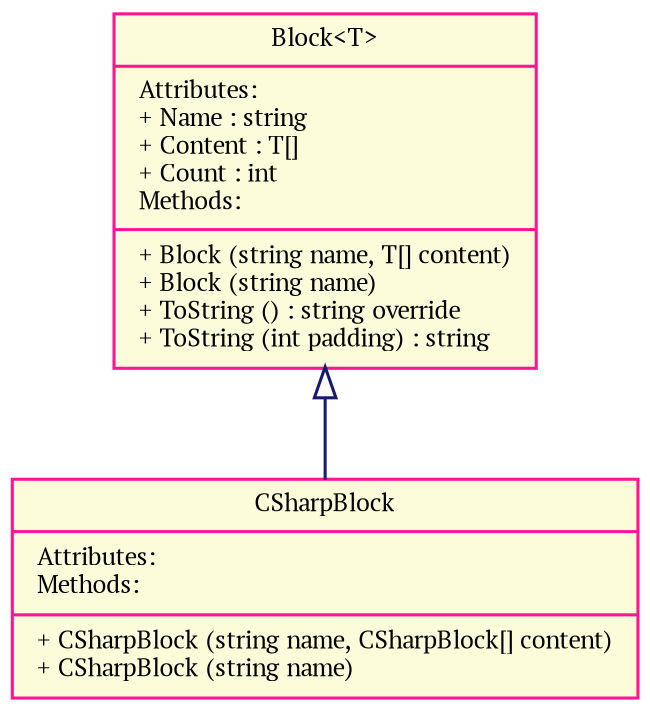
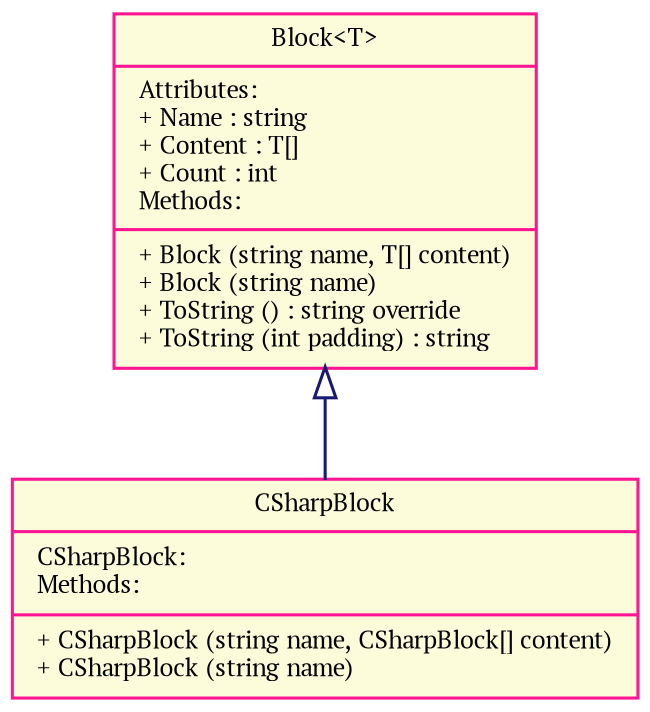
node "CSharpBlock": text "Attributes:" -> "CSharpBlock:"
